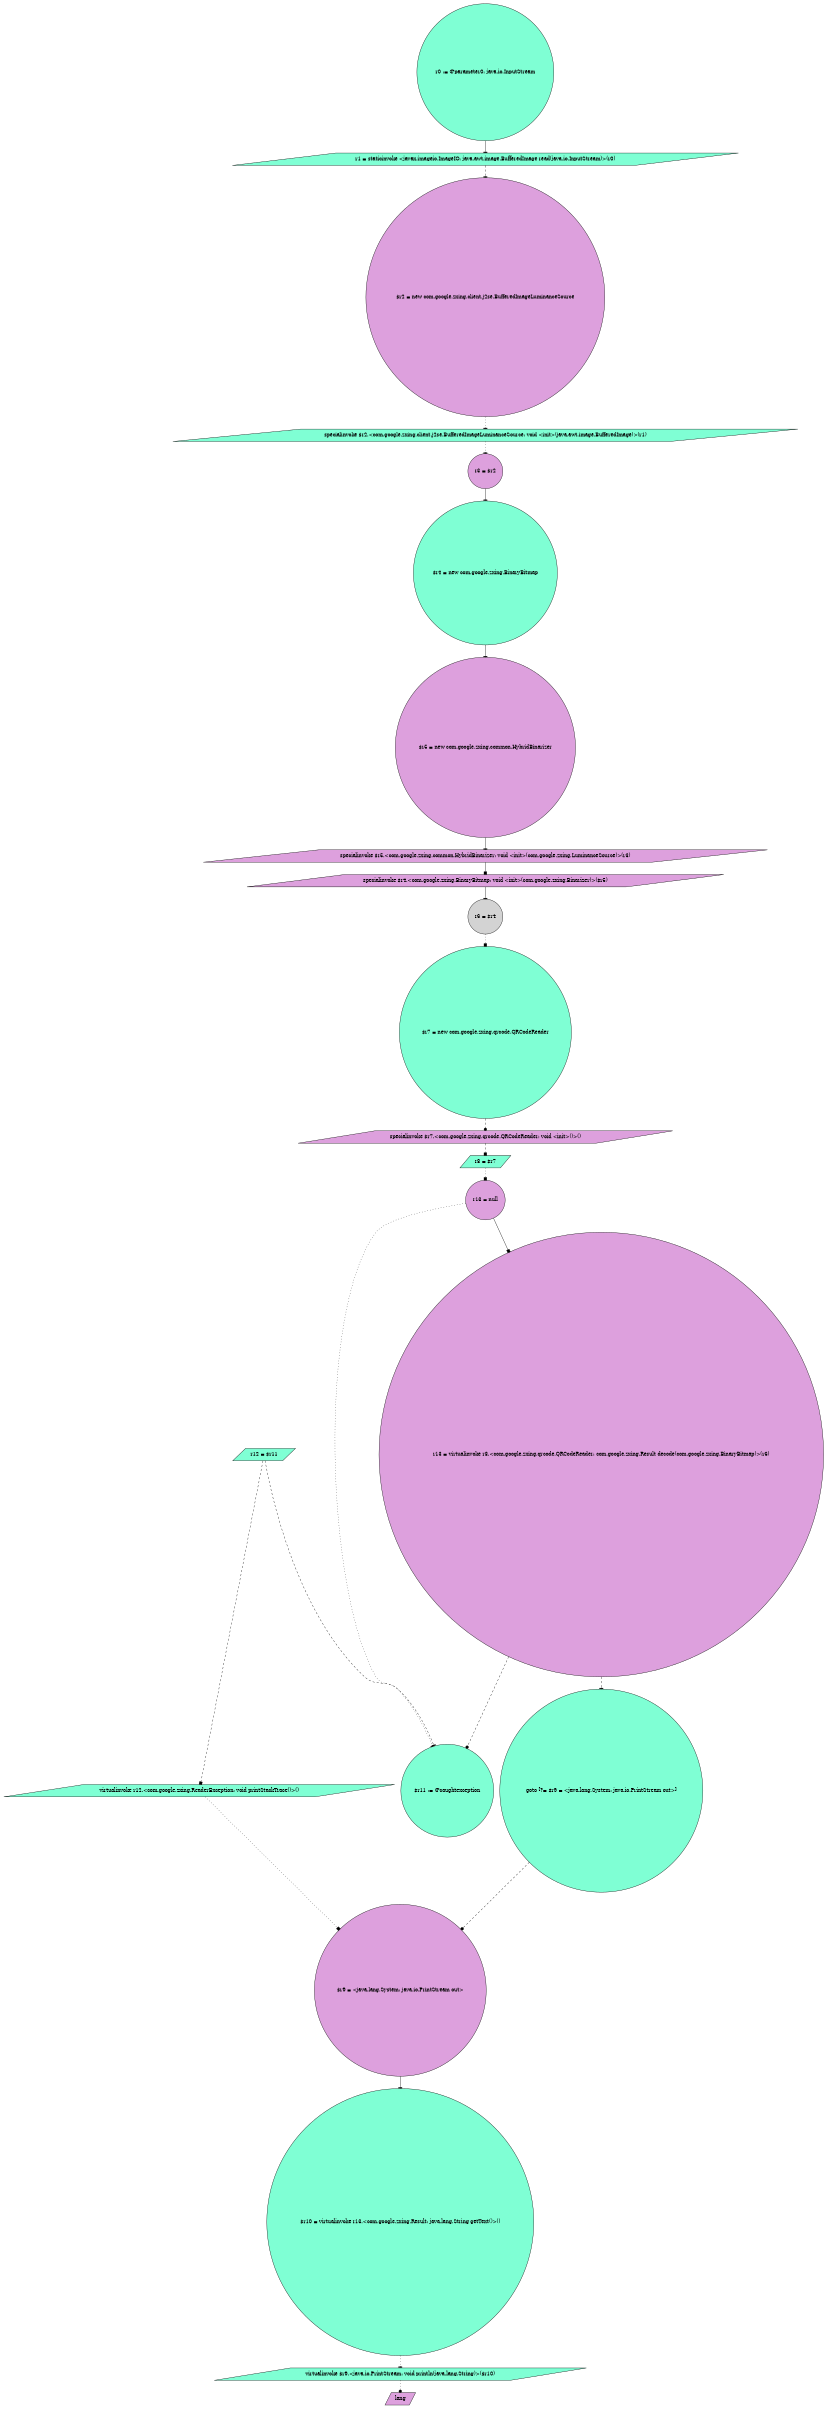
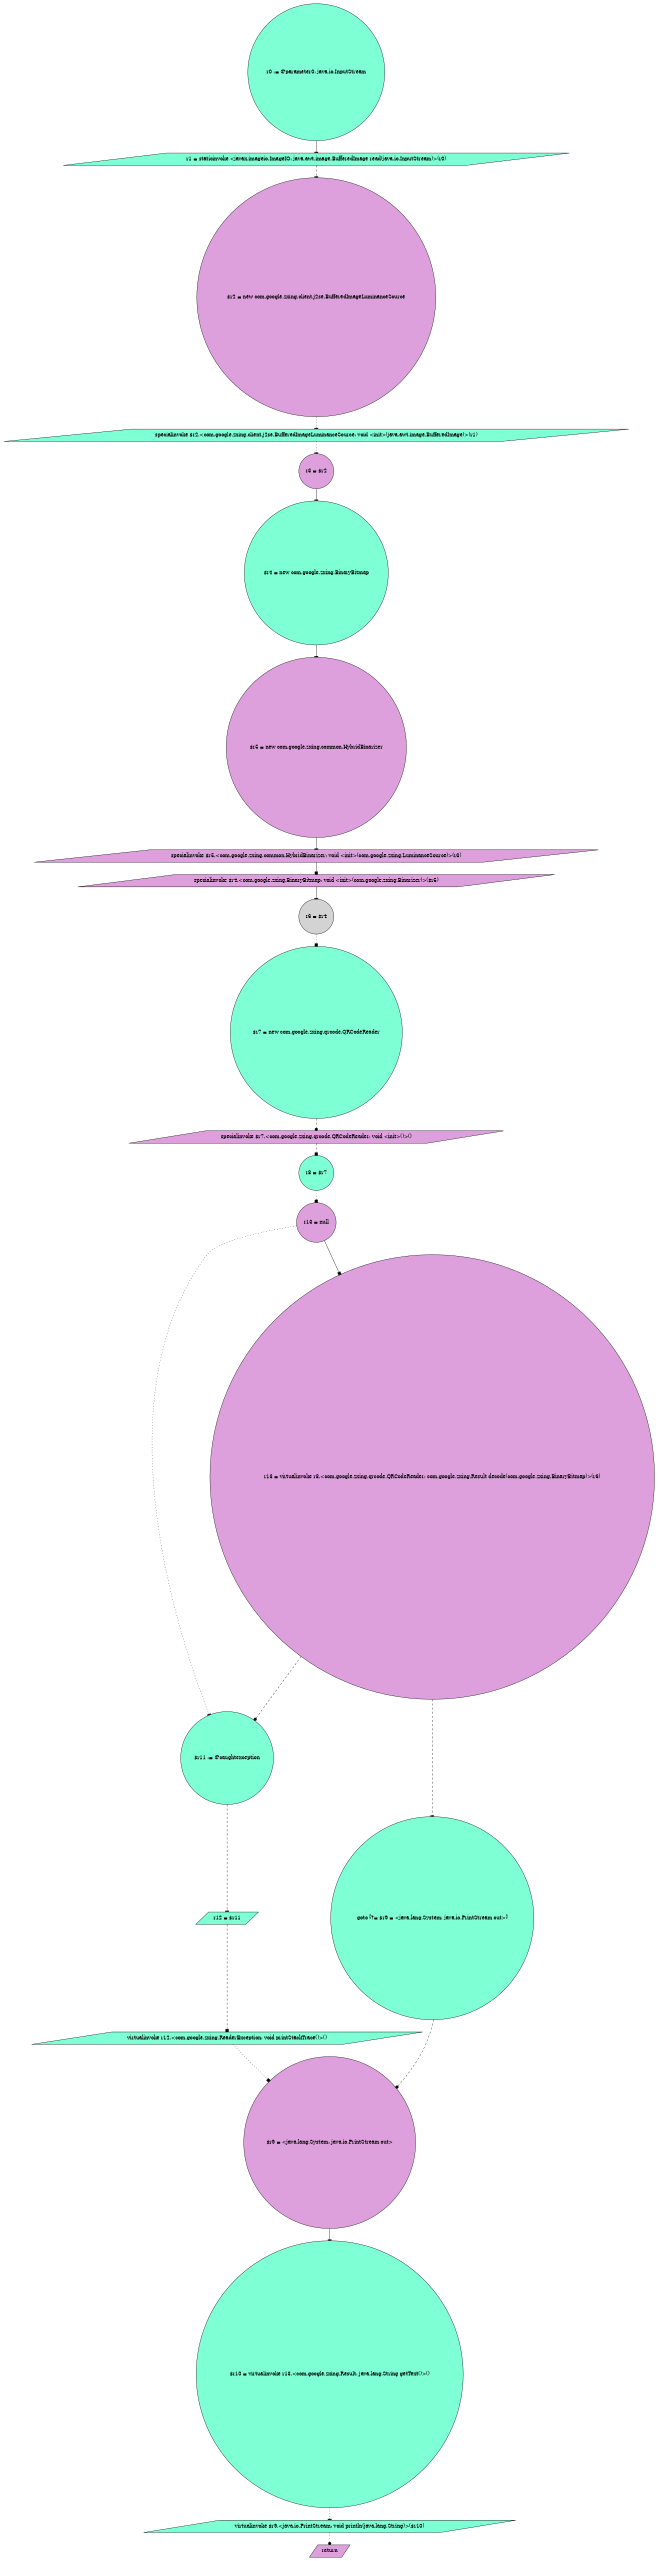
node "r8 = $r7": shape parallelogram -> circle
edge "r12 = $r11" -> "$r11 := @caughtexception": reversed
node "lang": label "lang" -> "return"
